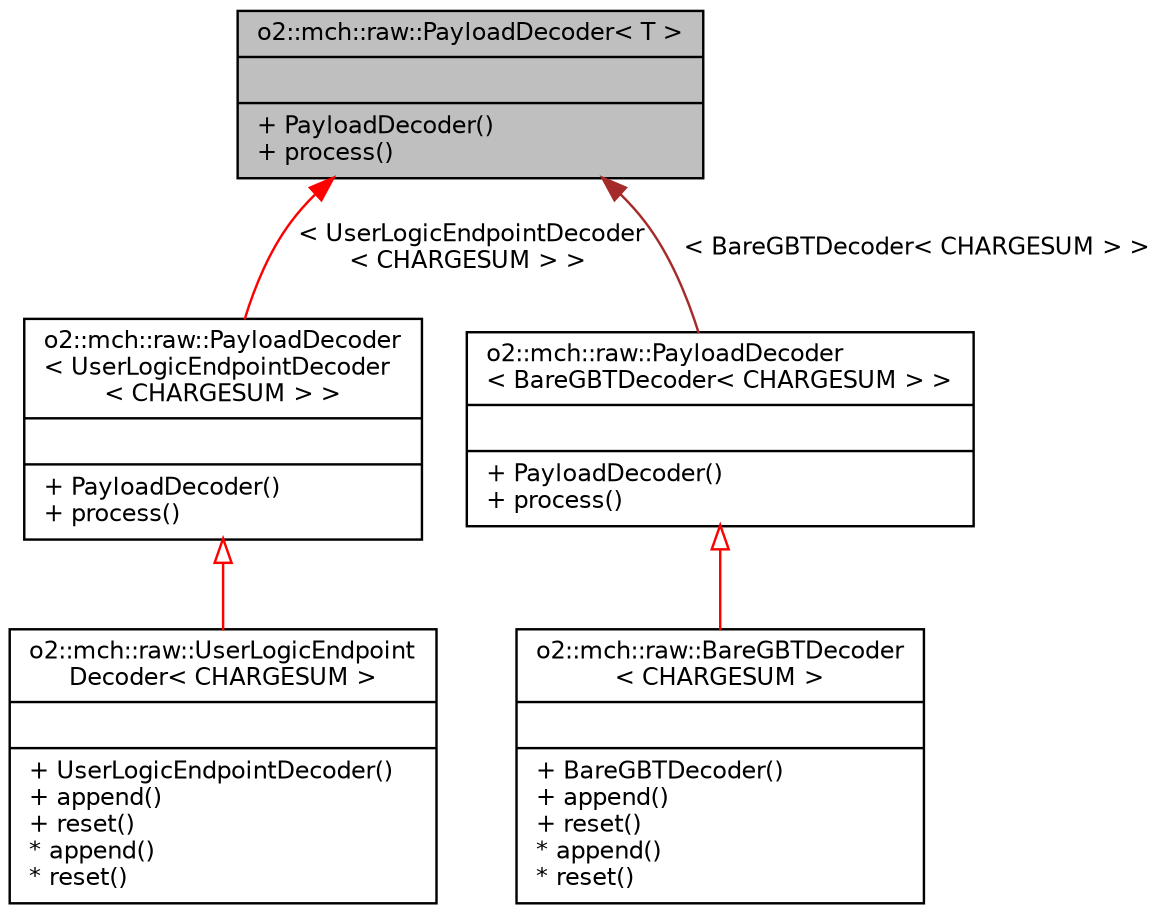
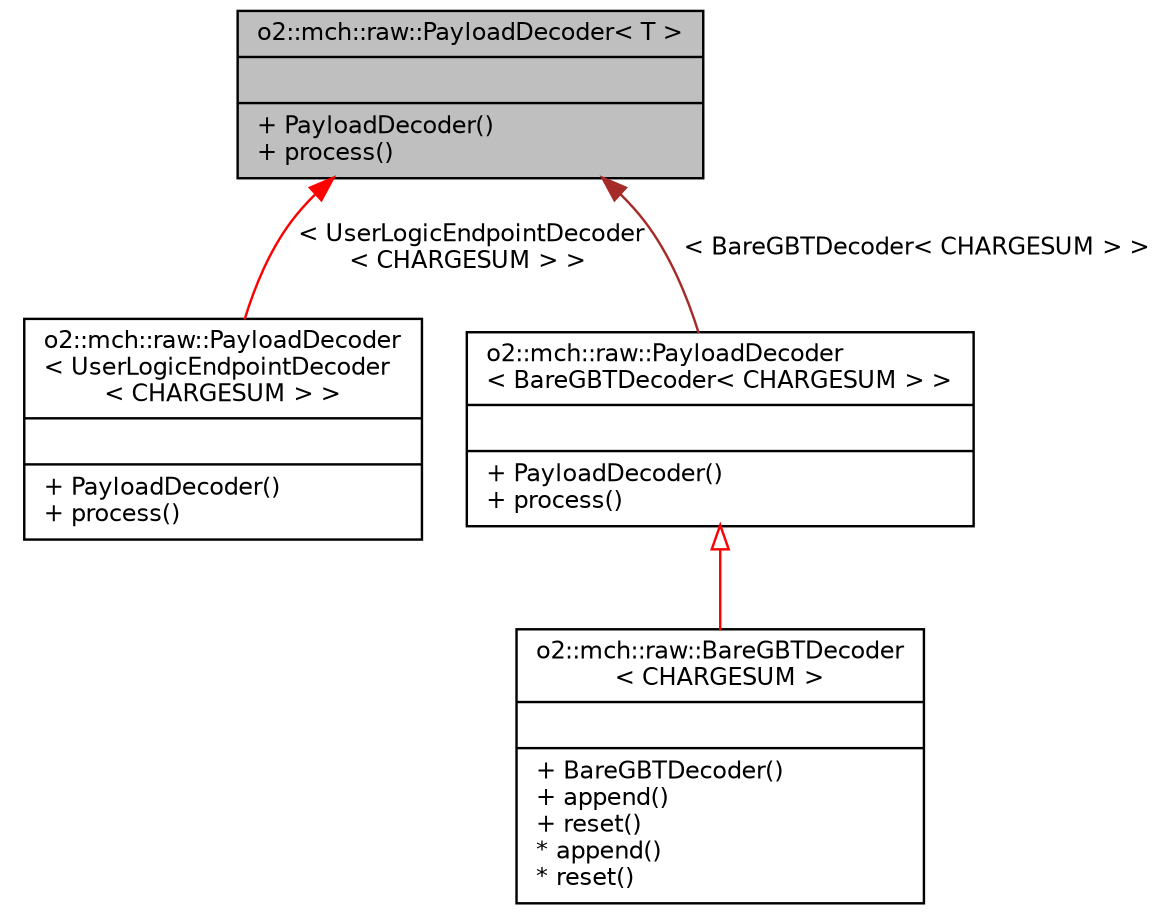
node "o2::mch::raw::UserLogicEndpoint": removed
